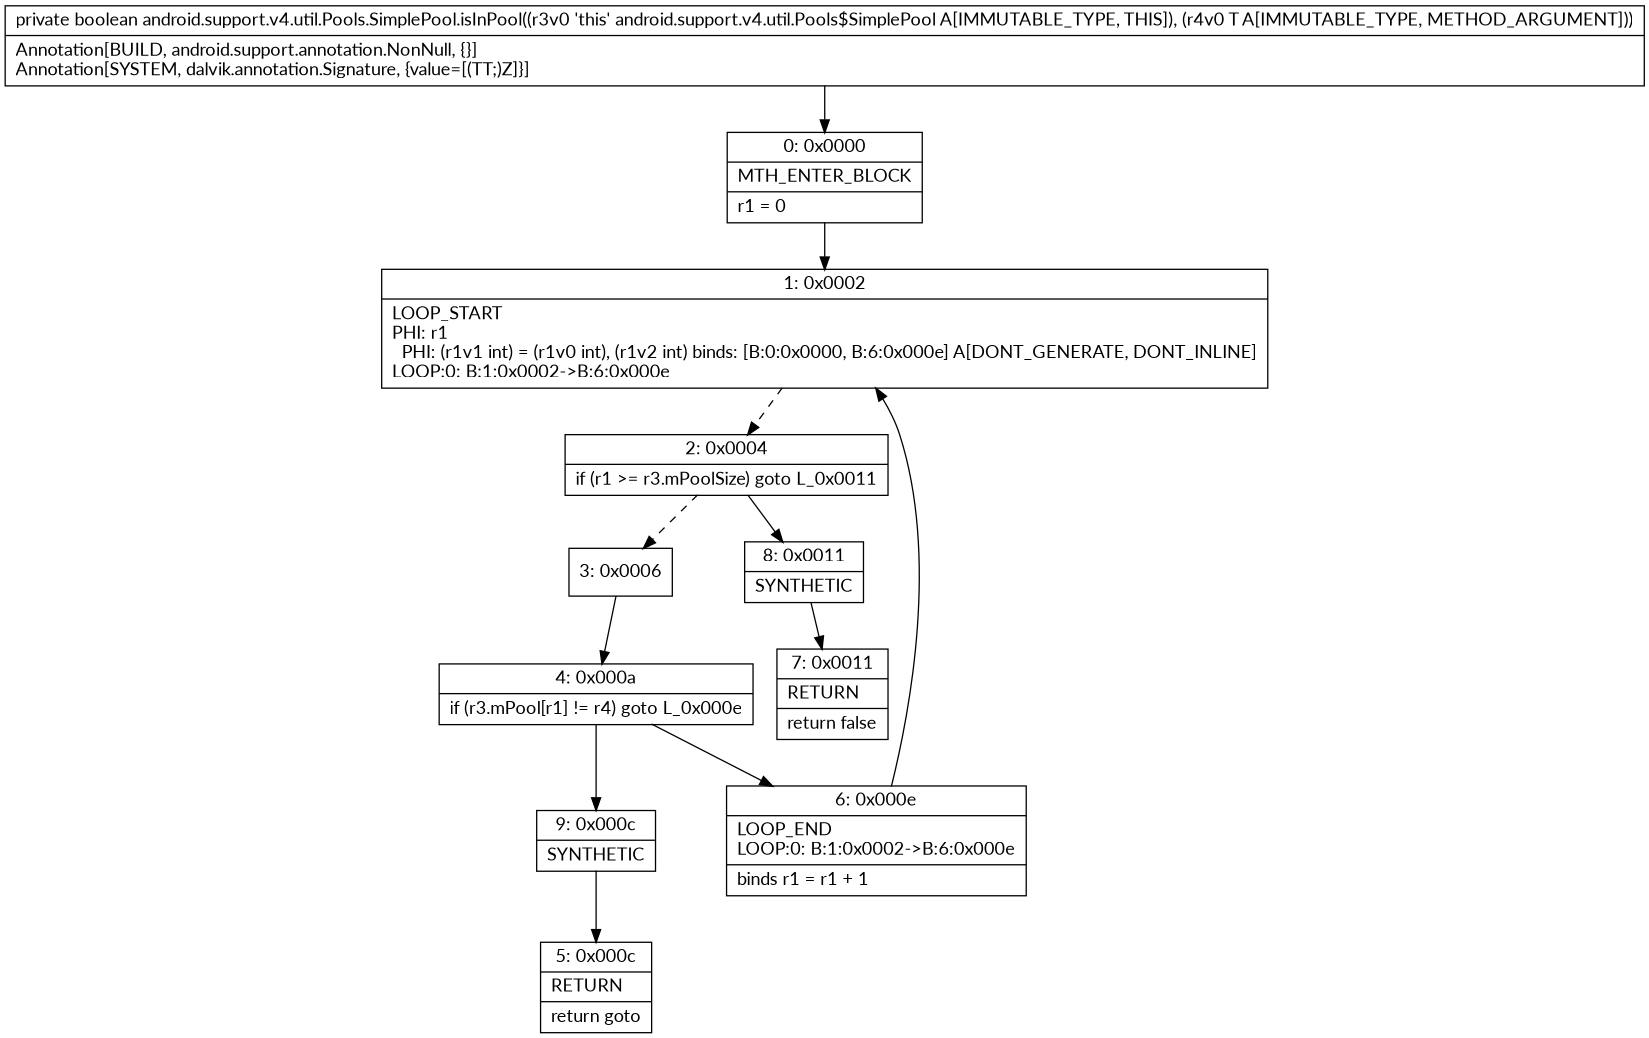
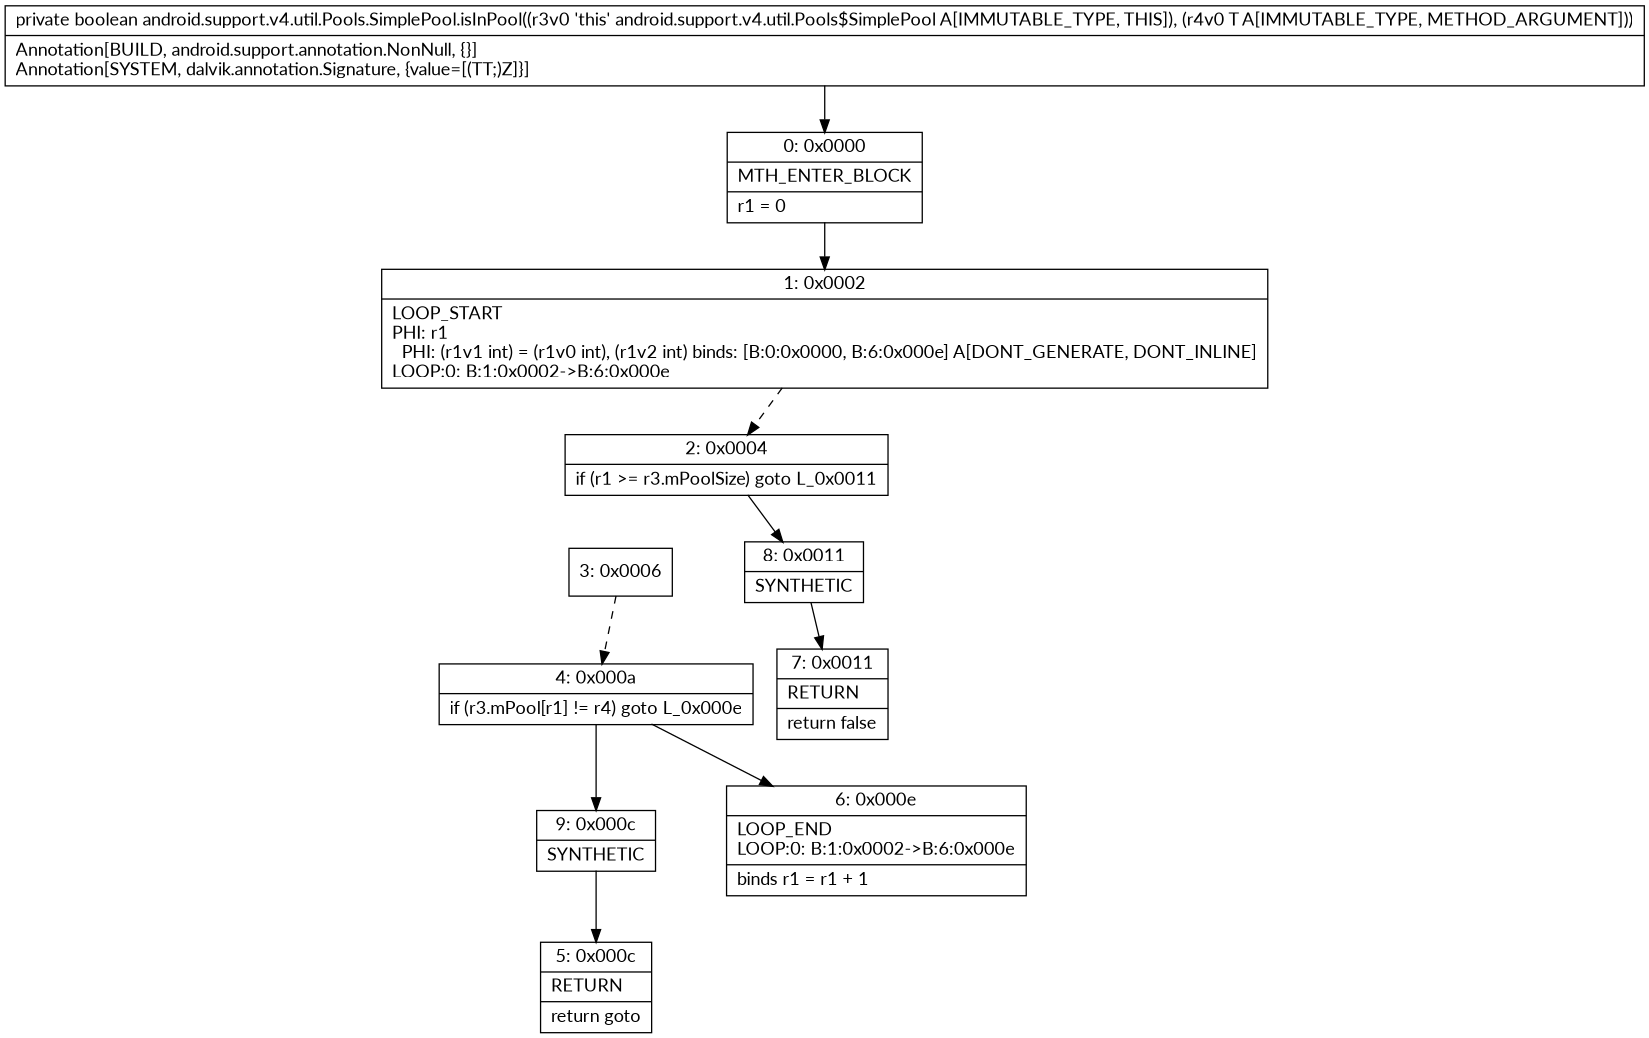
edge "2: 0x0004" -> "3: 0x0006": removed
edge "6: 0x000e" -> "1: 0x0002": removed
edge "3: 0x0006" -> "4: 0x000a": style solid -> dashed
